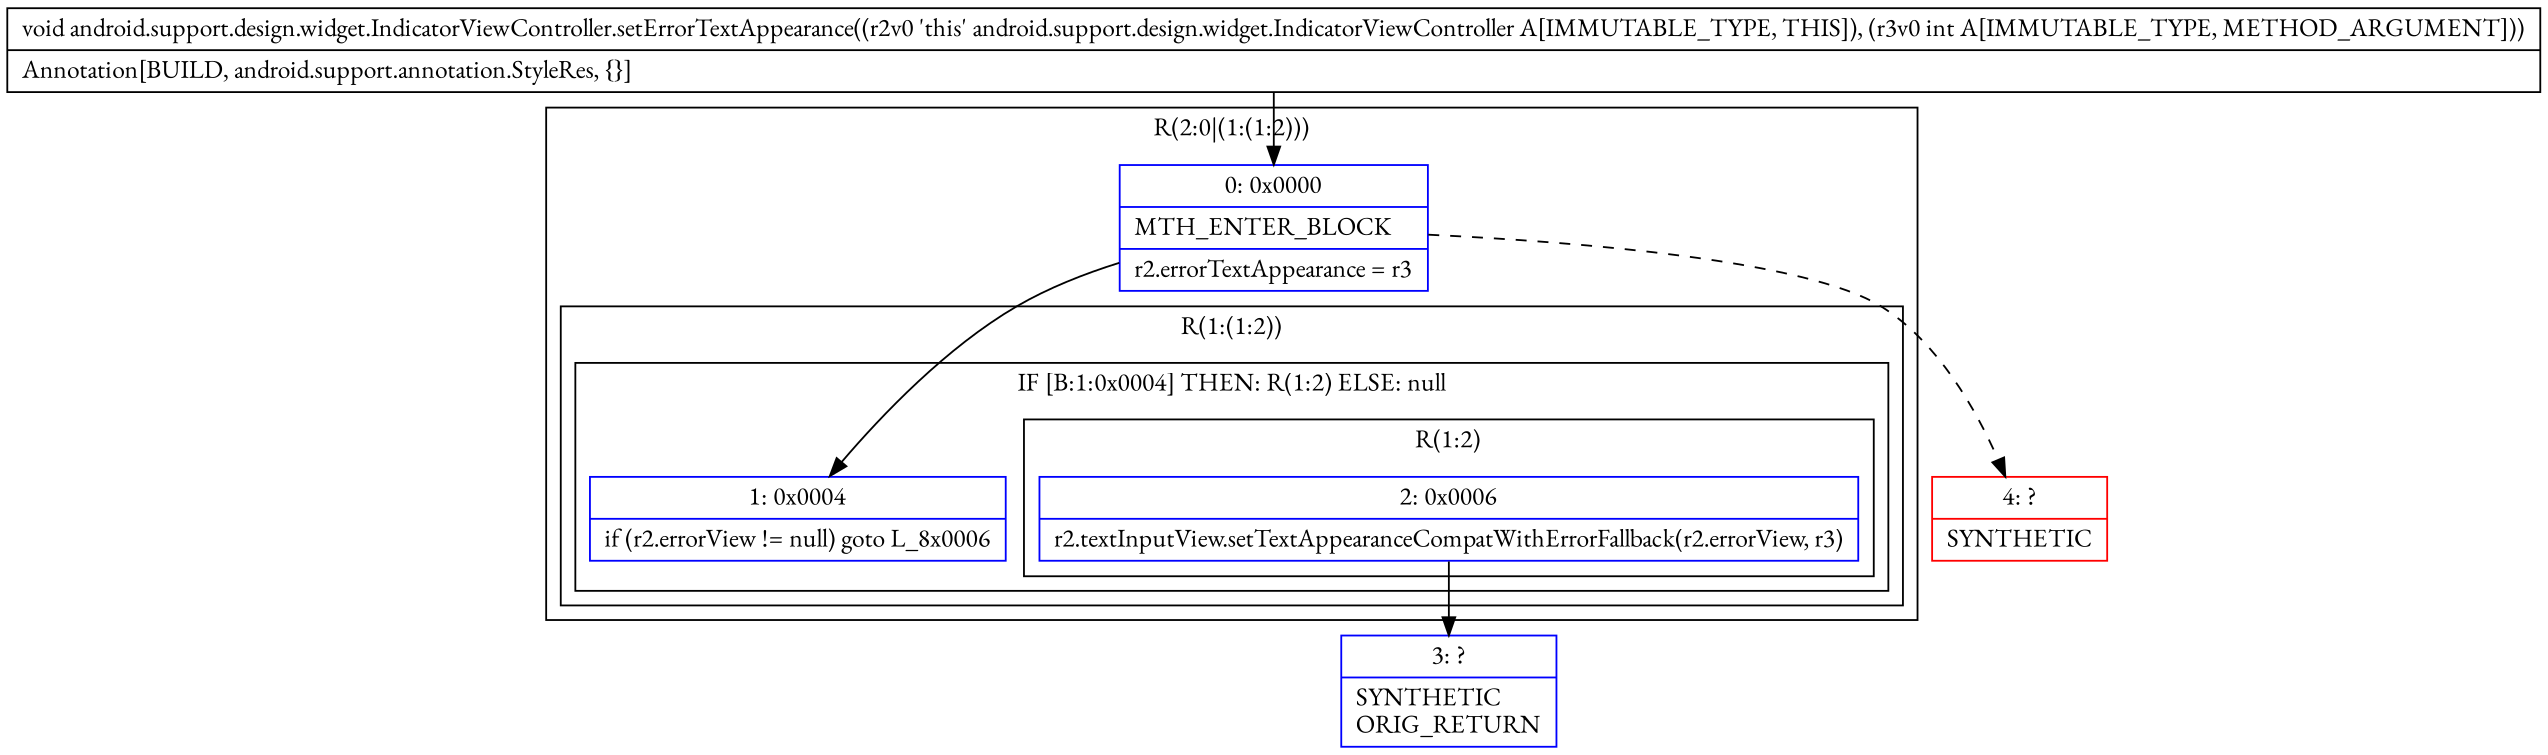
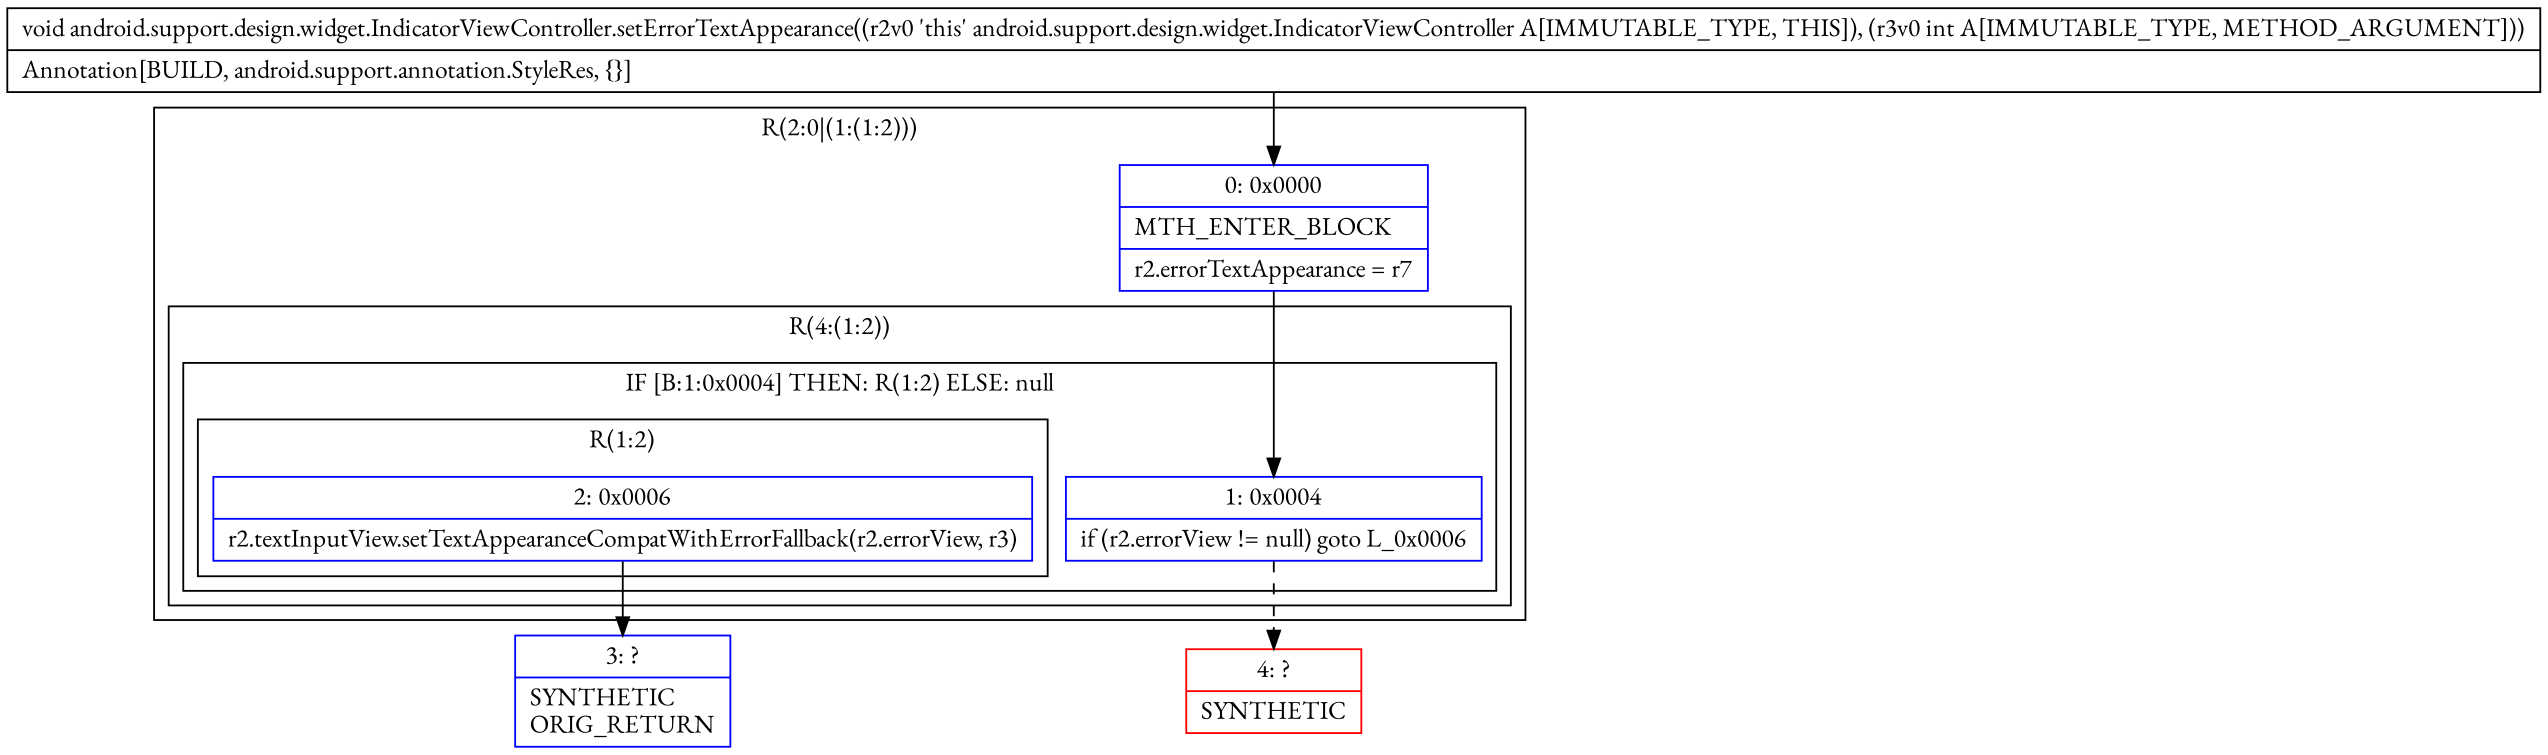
edge "0: 0x0000" -> "4: ?": now "1: 0x0004" -> "4: ?"
node "0: 0x0000": text "r2.errorTextAppearance = r3" -> "r2.errorTextAppearance = r7"
cluster "R(1:(1:2))": label "R(1:(1:2))" -> "R(4:(1:2))"
node "1: 0x0004": text "if (r2.errorView != null) goto L_8x0006" -> "if (r2.errorView != null) goto L_0x0006"
